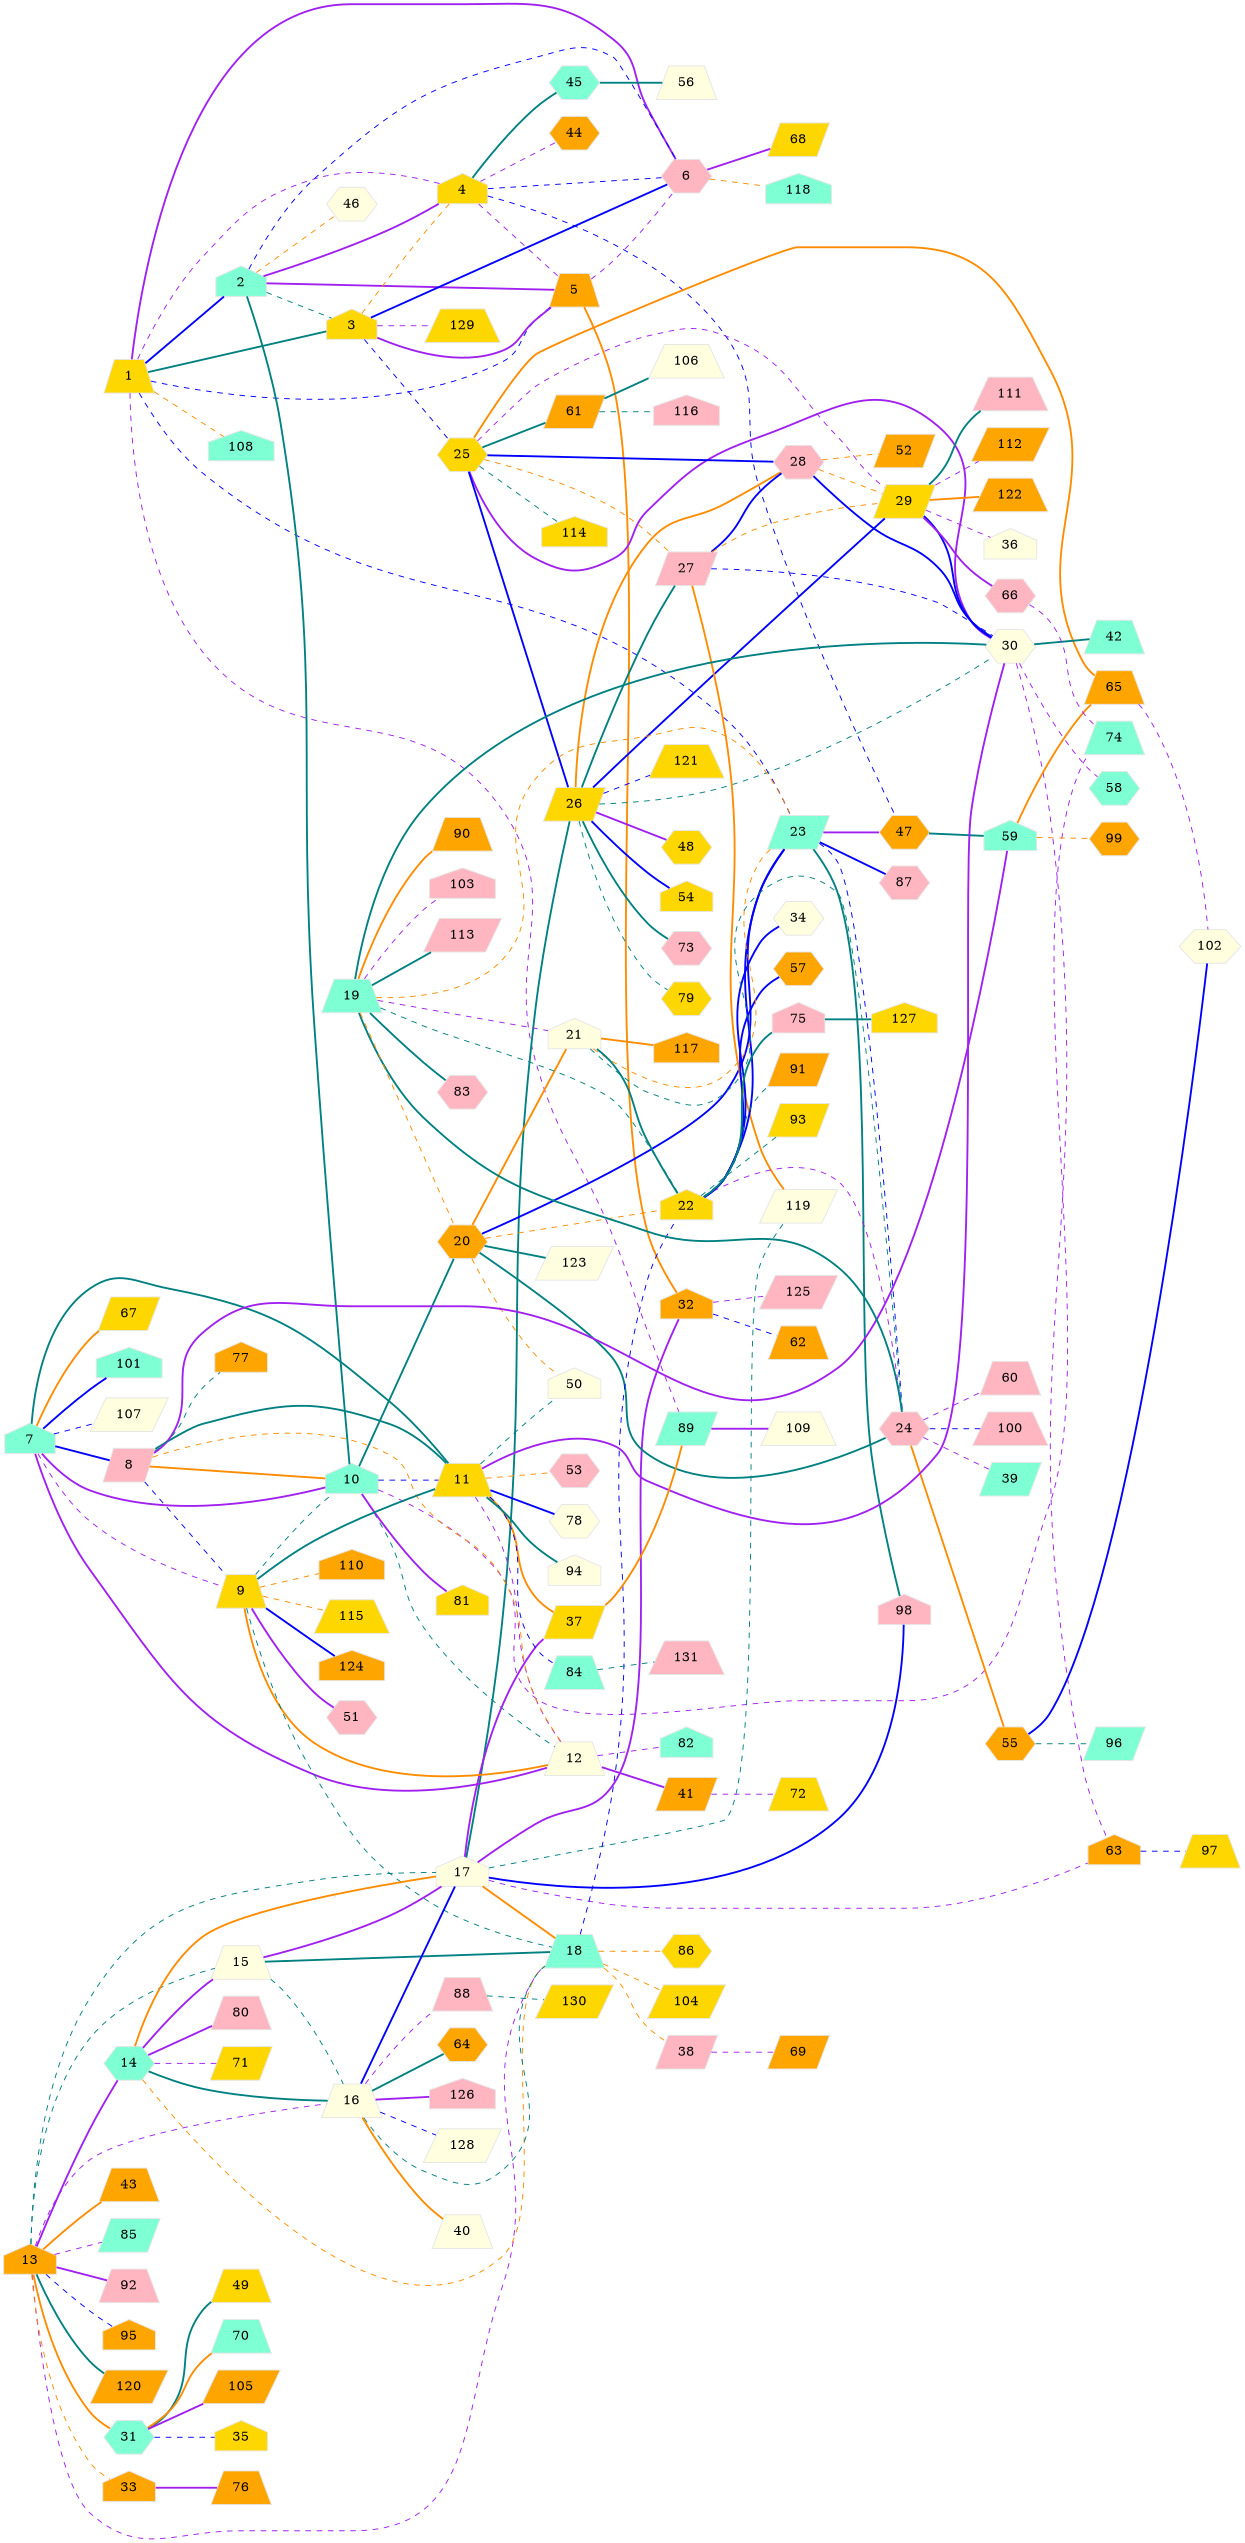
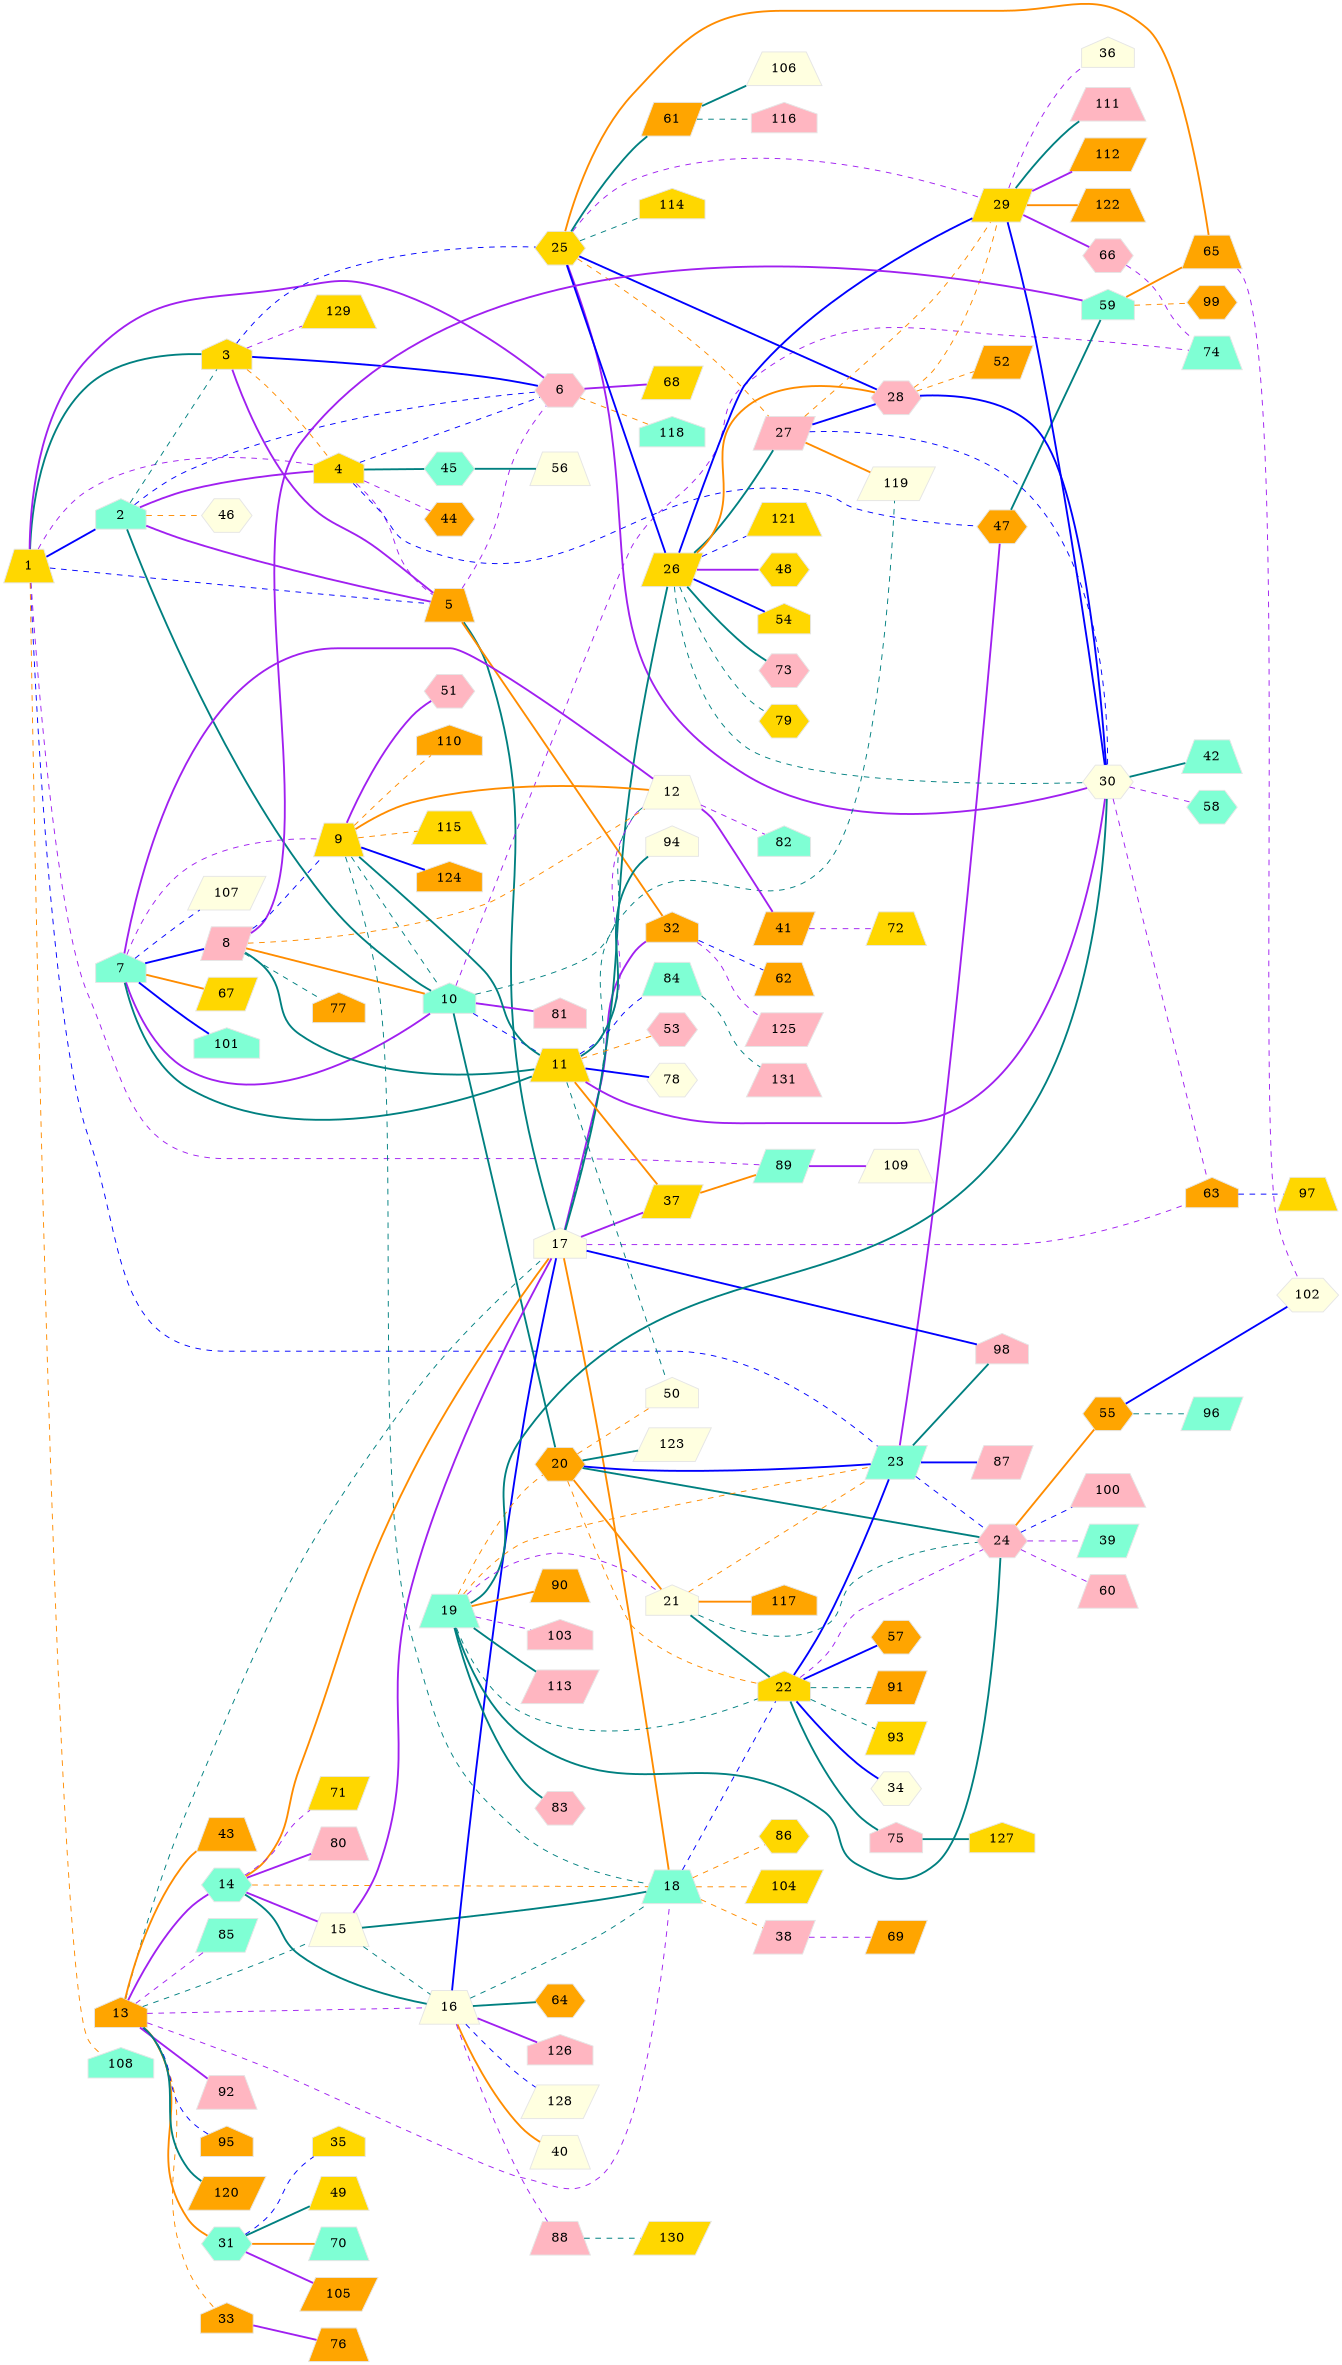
edge "112" -- "29": style dashed -> bold
node "87": shape hexagon -> parallelogram
edge "5" -- "17": added
node "81": fillcolor gold -> lightpink
